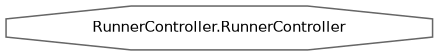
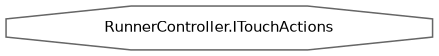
node "RunnerController.RunnerController": label "RunnerController.RunnerController" -> "RunnerController.ITouchActions"
